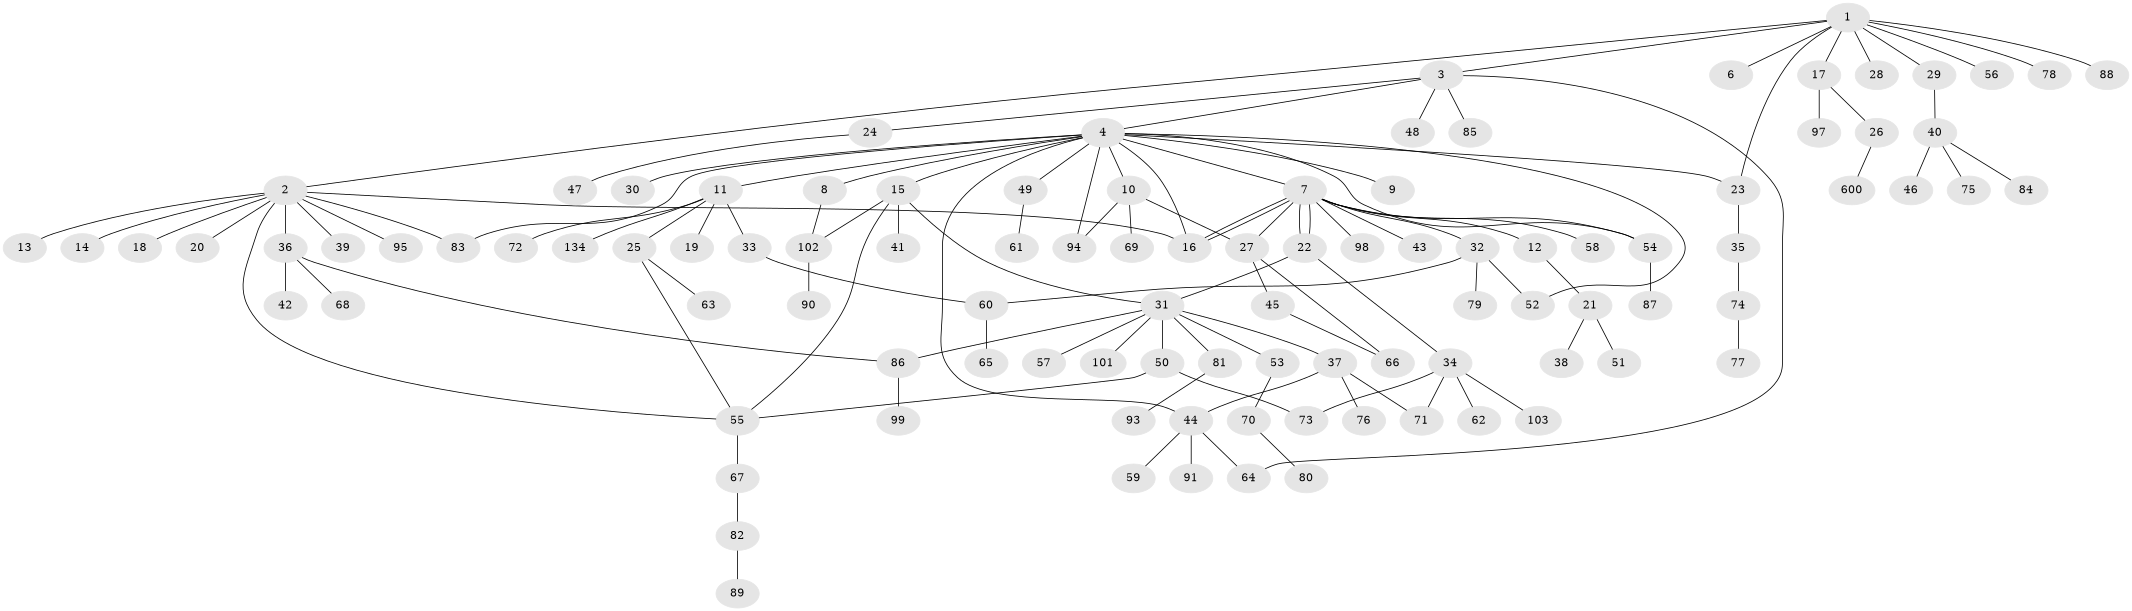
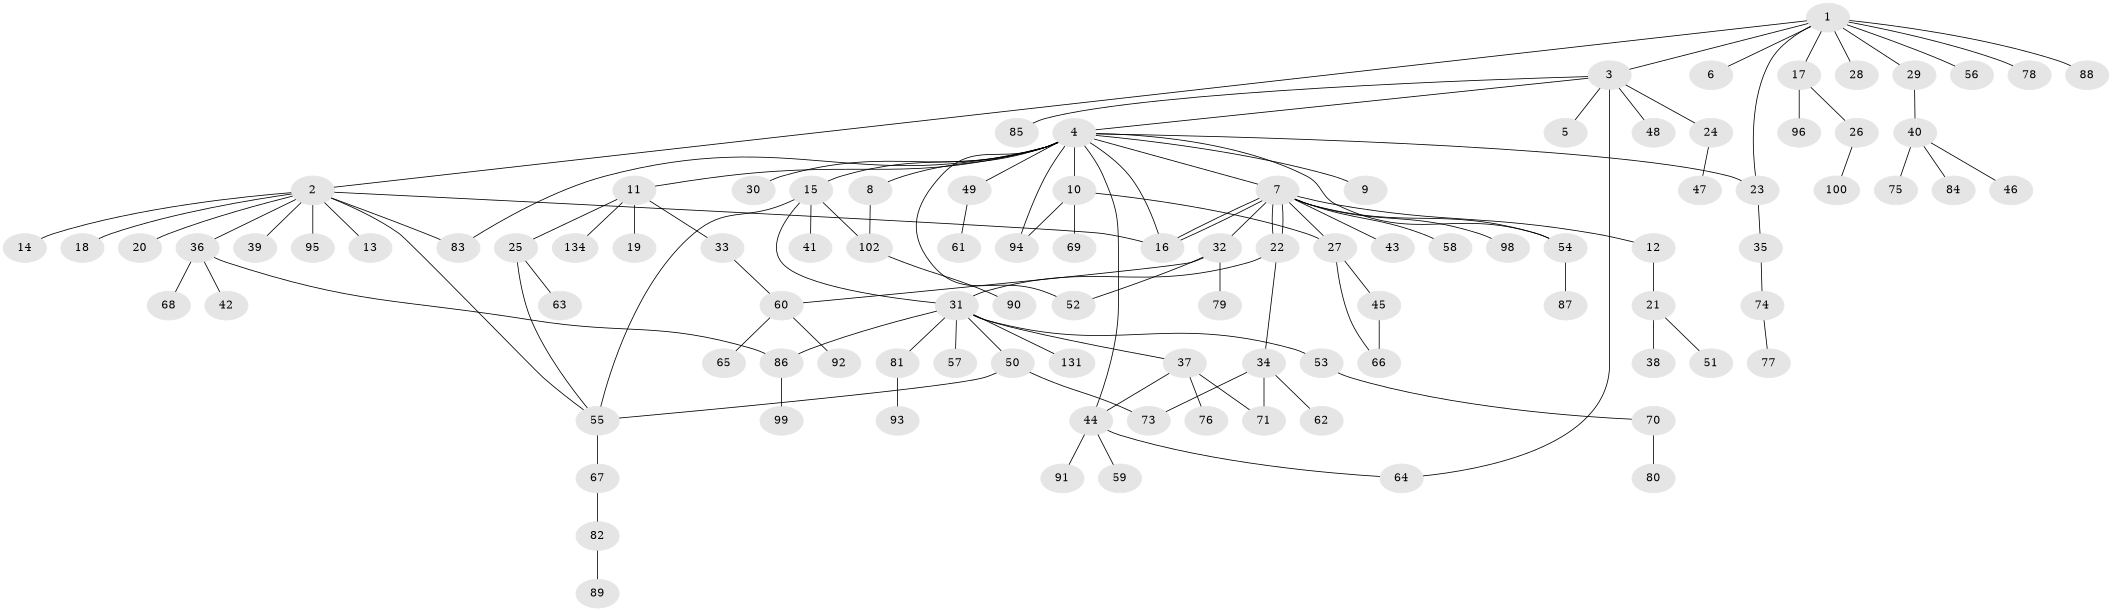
node "5": added
node "97": label "97" -> "96"
node "600": label "600" -> "100"
node "72": removed
node "92": added
node "101": label "101" -> "131"
node "103": removed
